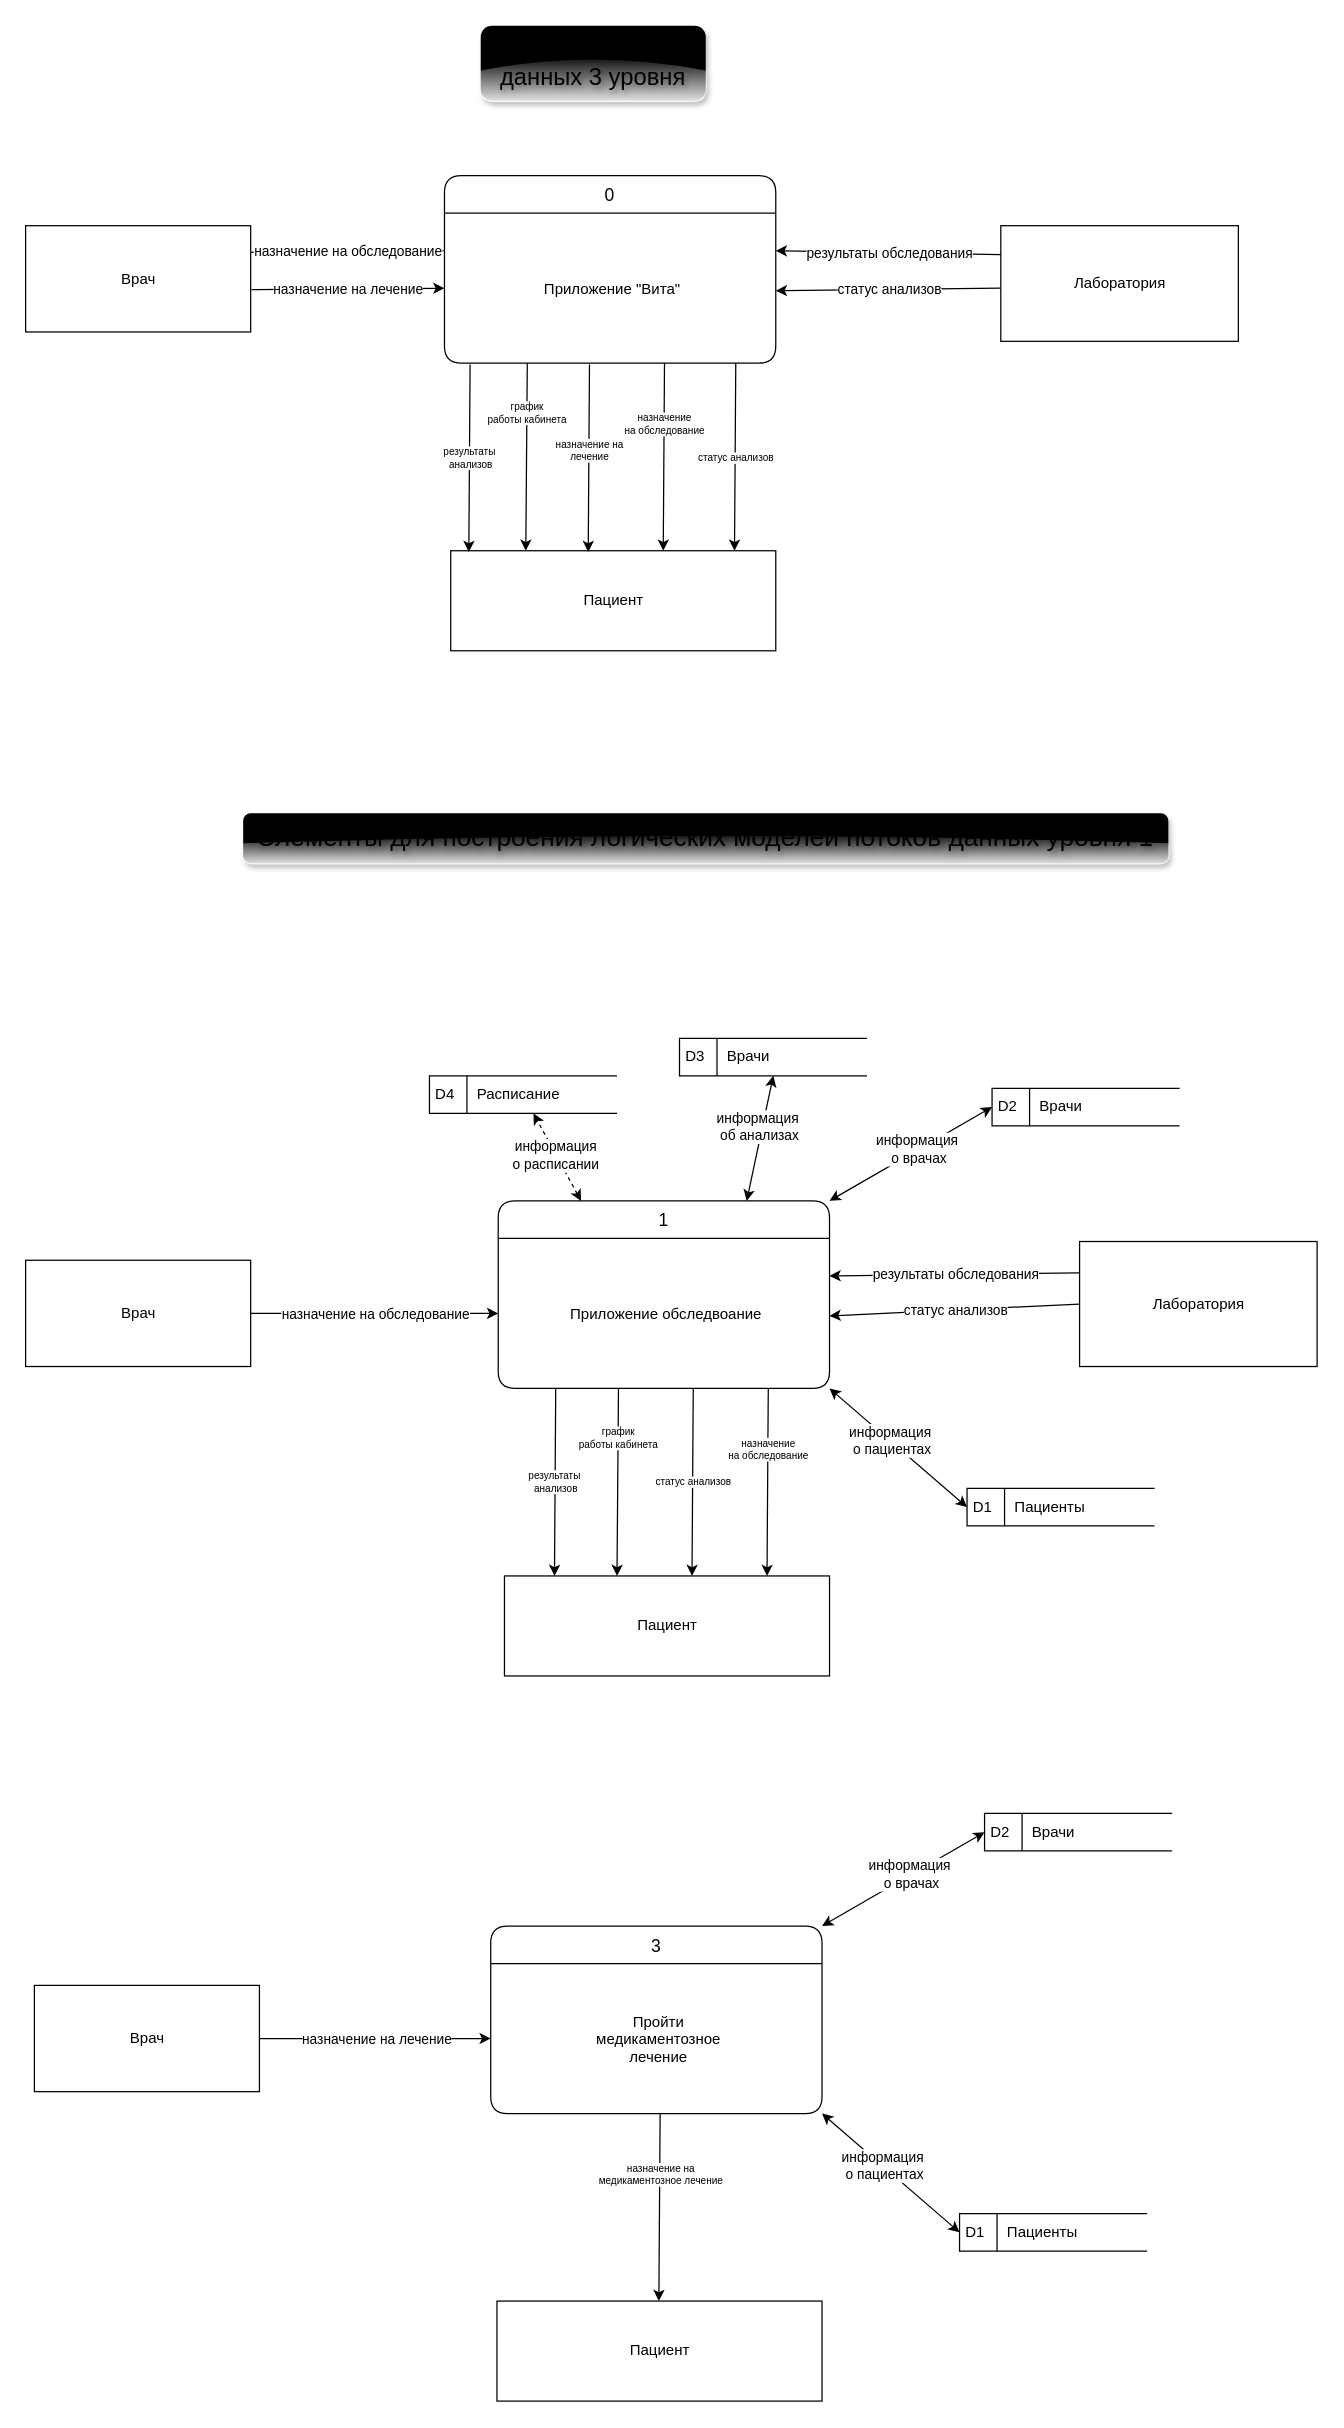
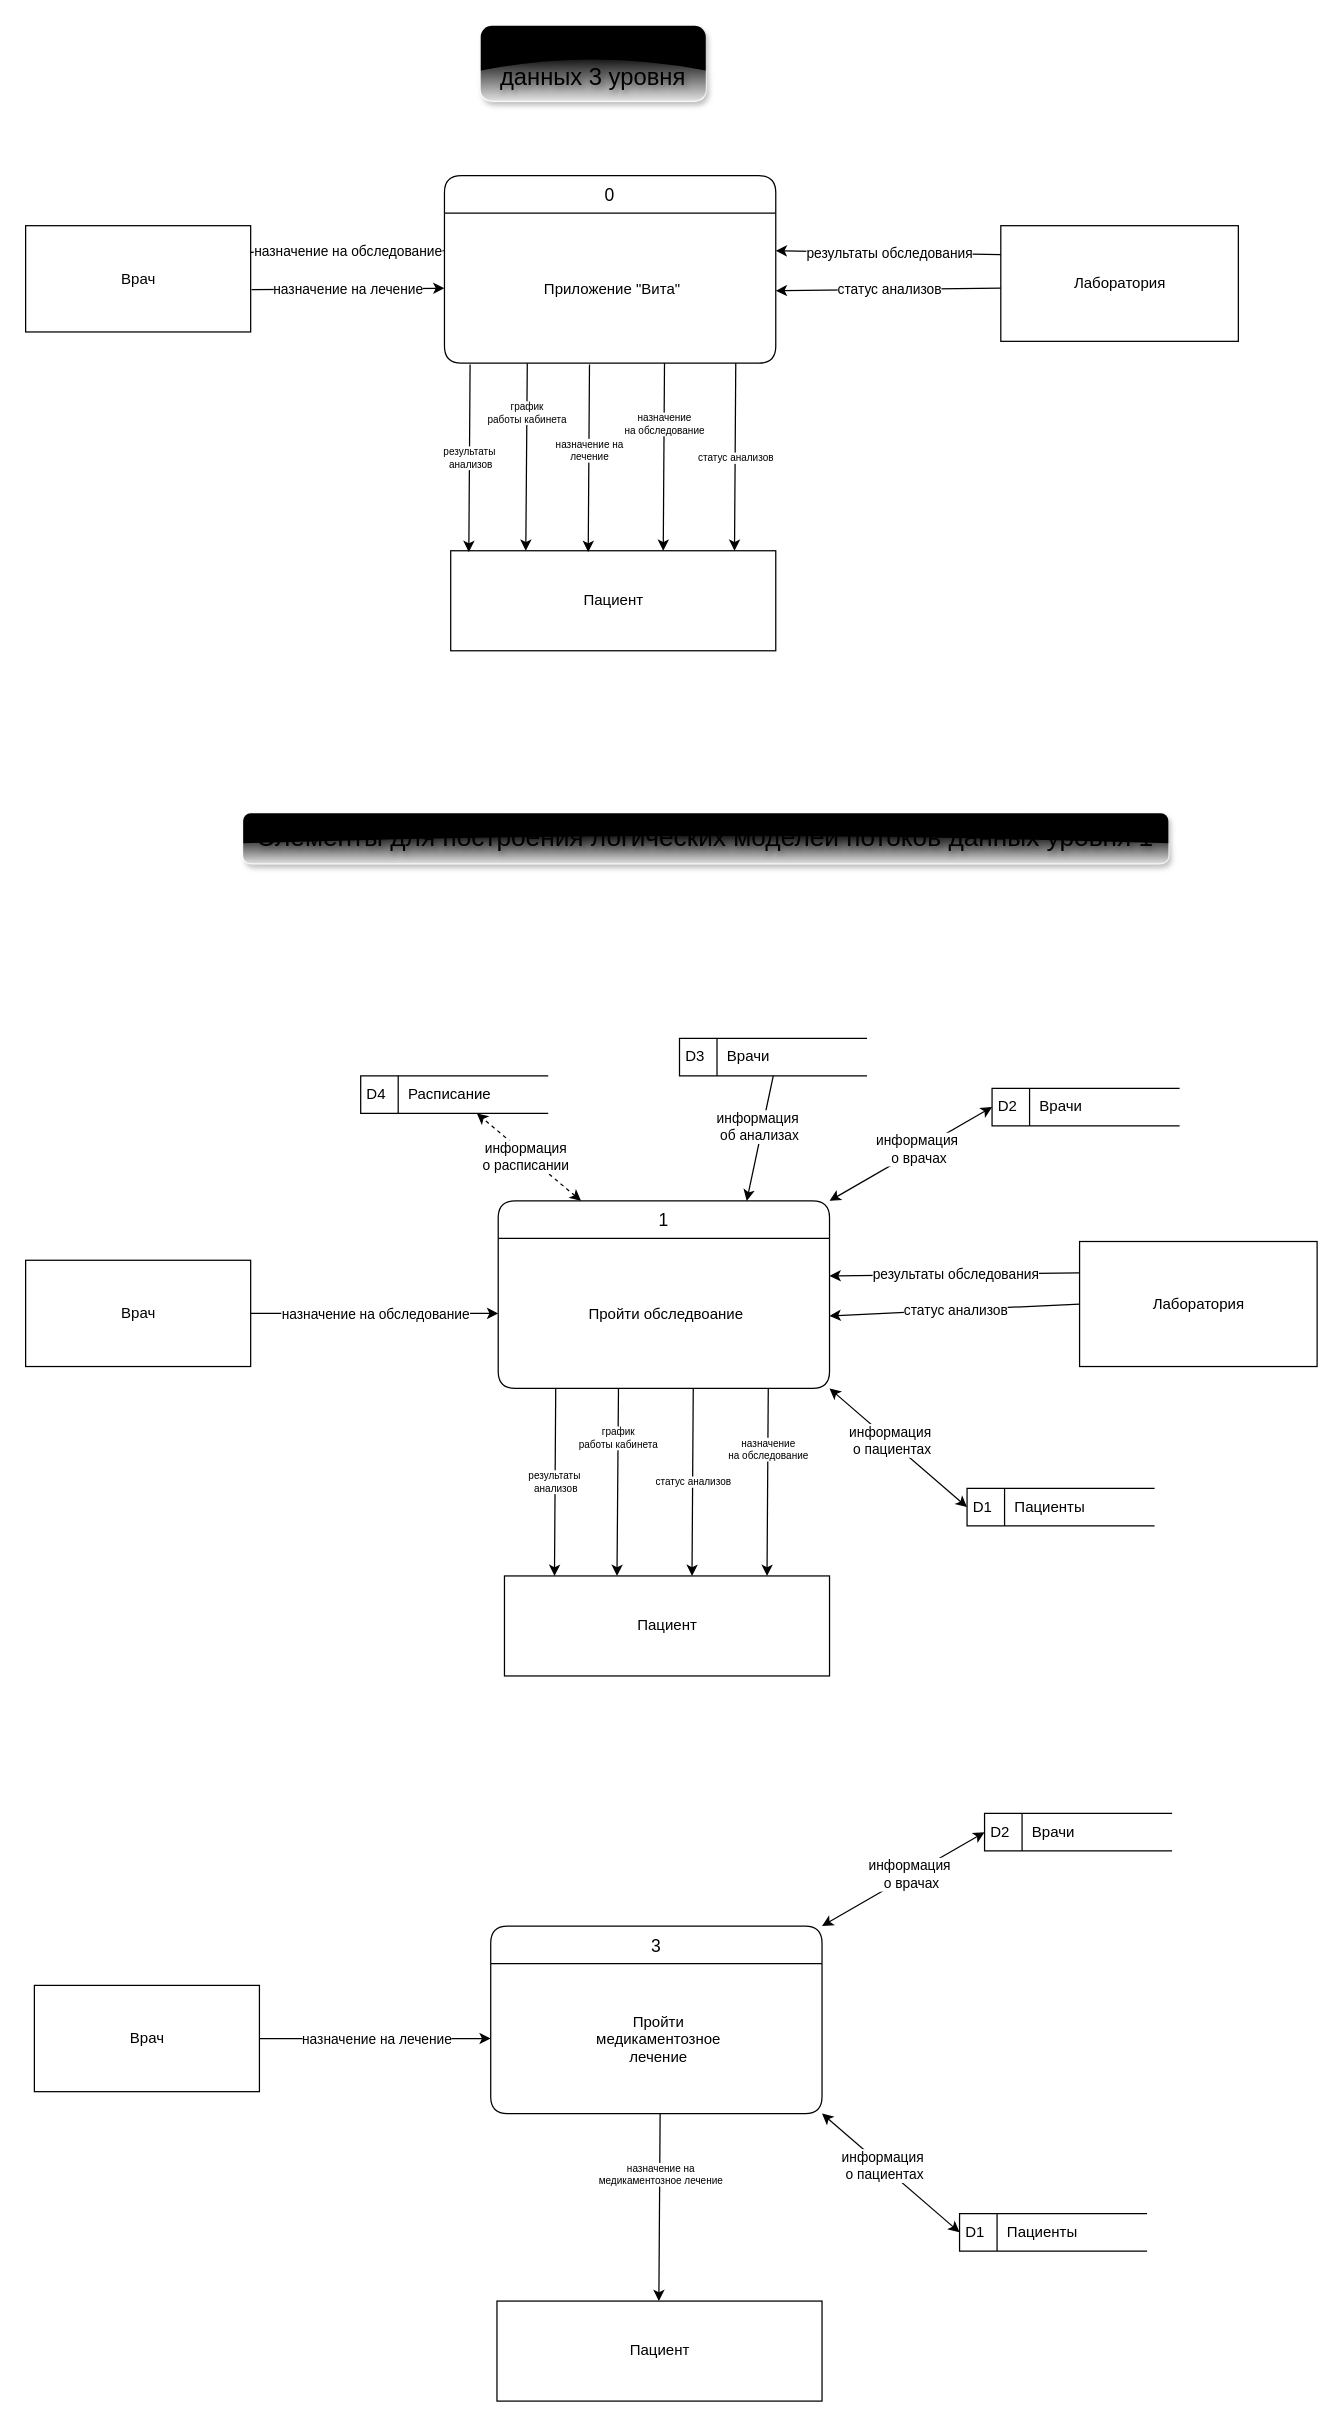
edge "D3 Врачи" -- "1": arrowhead classic -> none
node "D4 Расписание": moved (523, 1094) -> (454, 1094)
node "Приложение обследвоание": label "Приложение обследвоание" -> "Пройти обследвоание"
